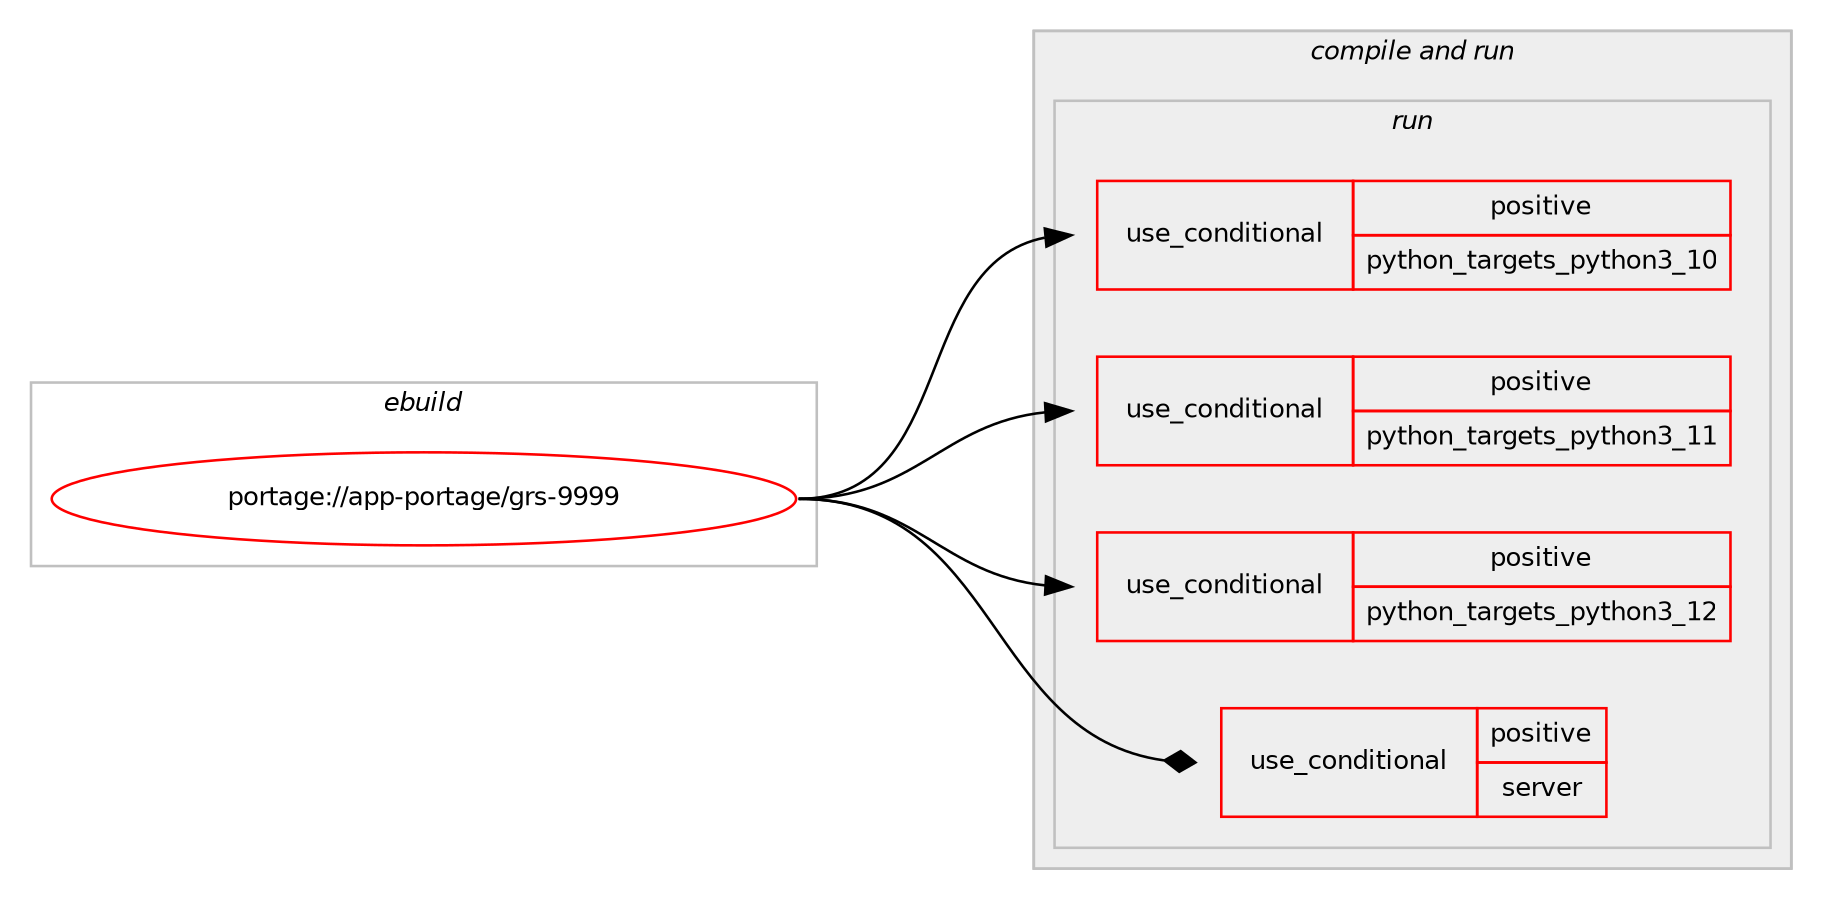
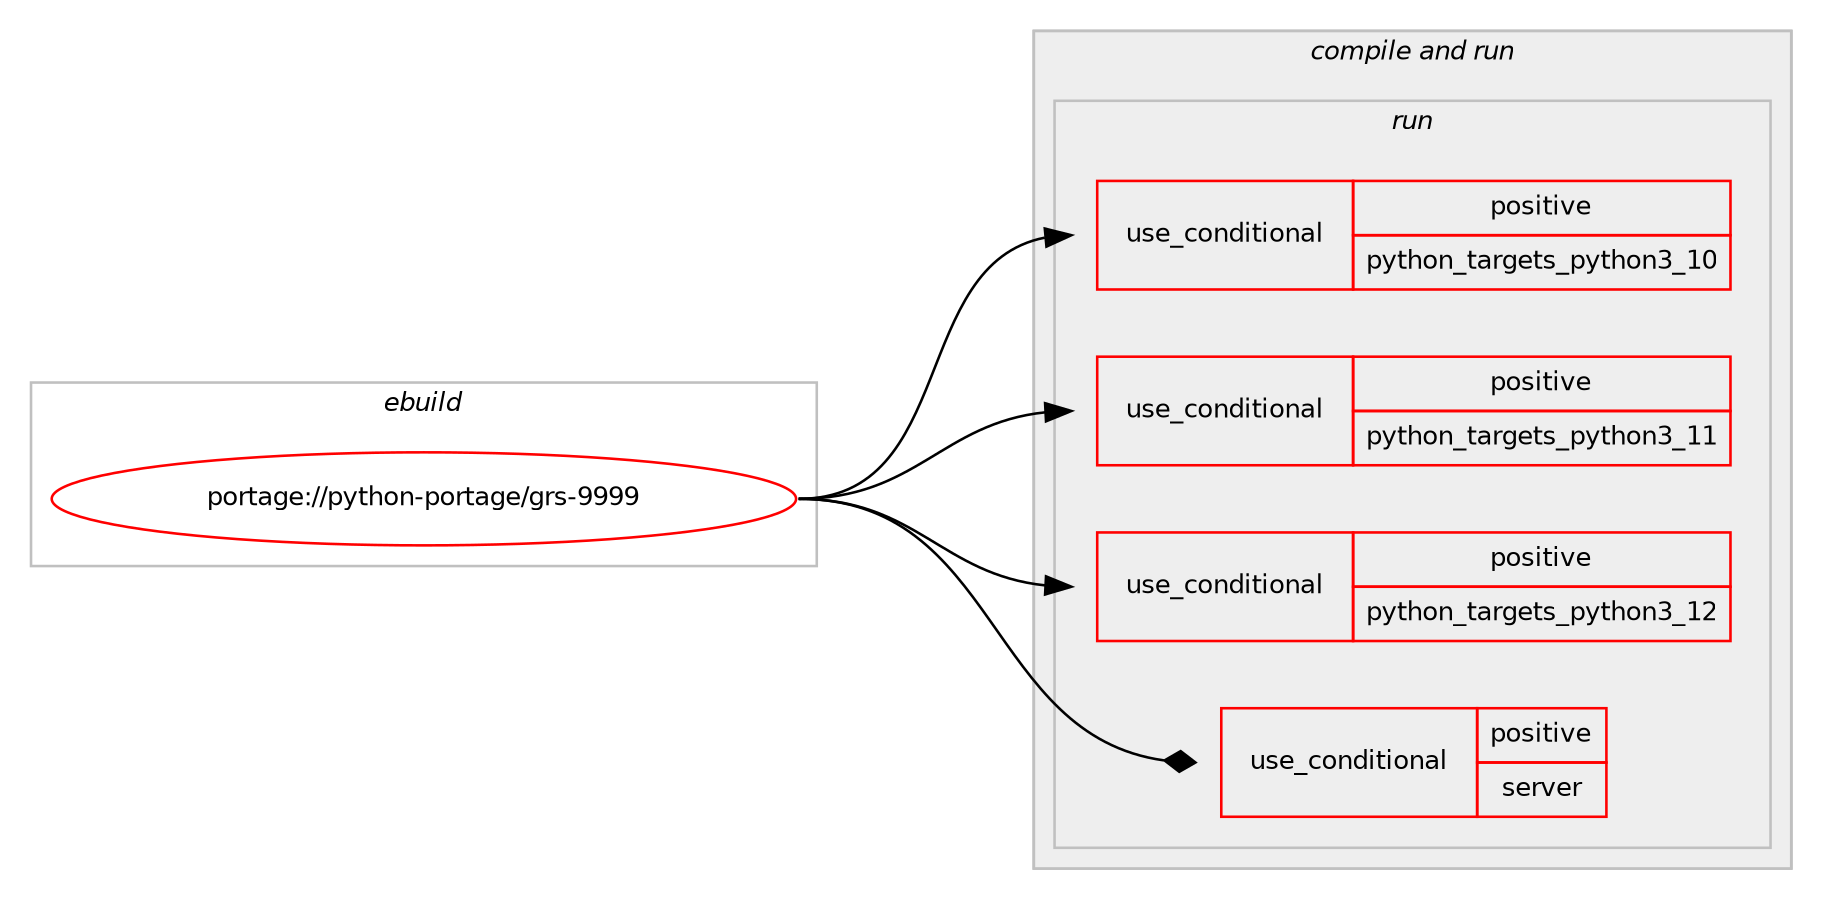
node "portage://app-portage/grs-9999": label "portage://app-portage/grs-9999" -> "portage://python-portage/grs-9999"
